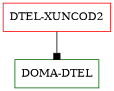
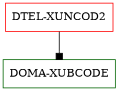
node "DOMA-DTEL": label "DOMA-DTEL" -> "DOMA-XUBCODE"
